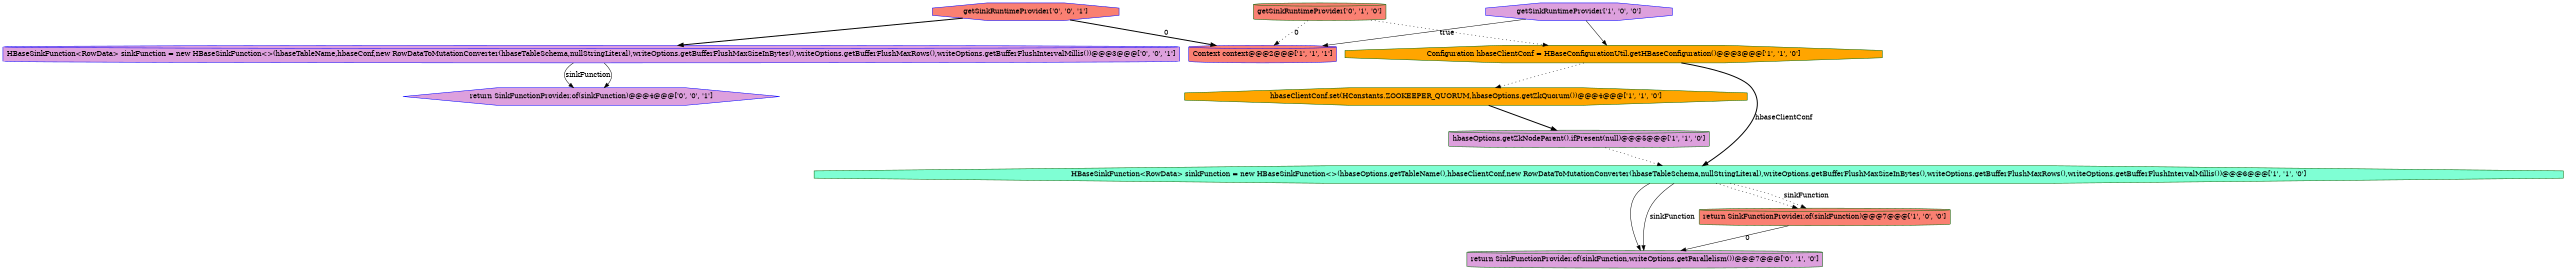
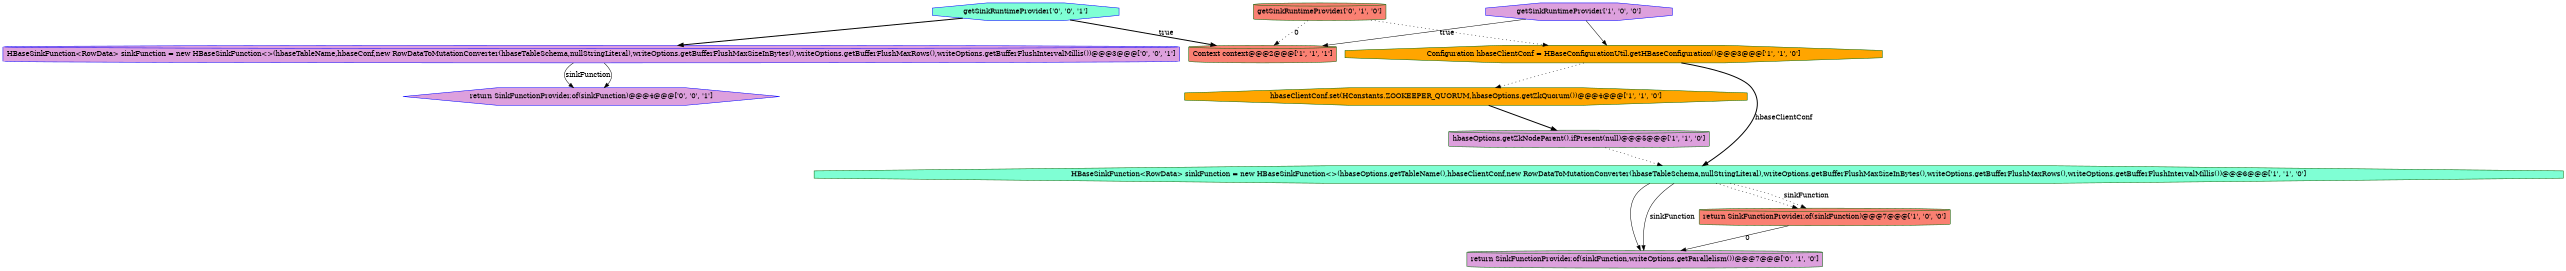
node "getSinkRuntimeProvider['0', '0', '1']": fillcolor salmon -> aquamarine
edge "getSinkRuntimeProvider['0', '0', '1']" -> "Context context@@@2@@@['1', '1', '1']": label "0" -> "true"
node "Context context@@@2@@@['1', '1', '1']": color blue -> darkgreen
